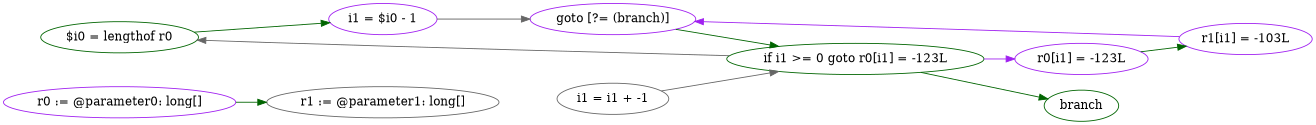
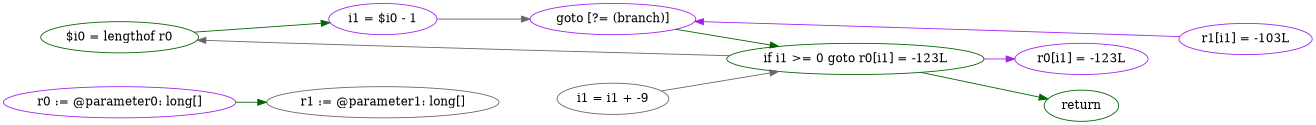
edge "r0[i1] = -123L" -> "r1[i1] = -103L": removed
node "i1 = i1 + -1": label "i1 = i1 + -1" -> "i1 = i1 + -9"
node "branch": label "branch" -> "return"
